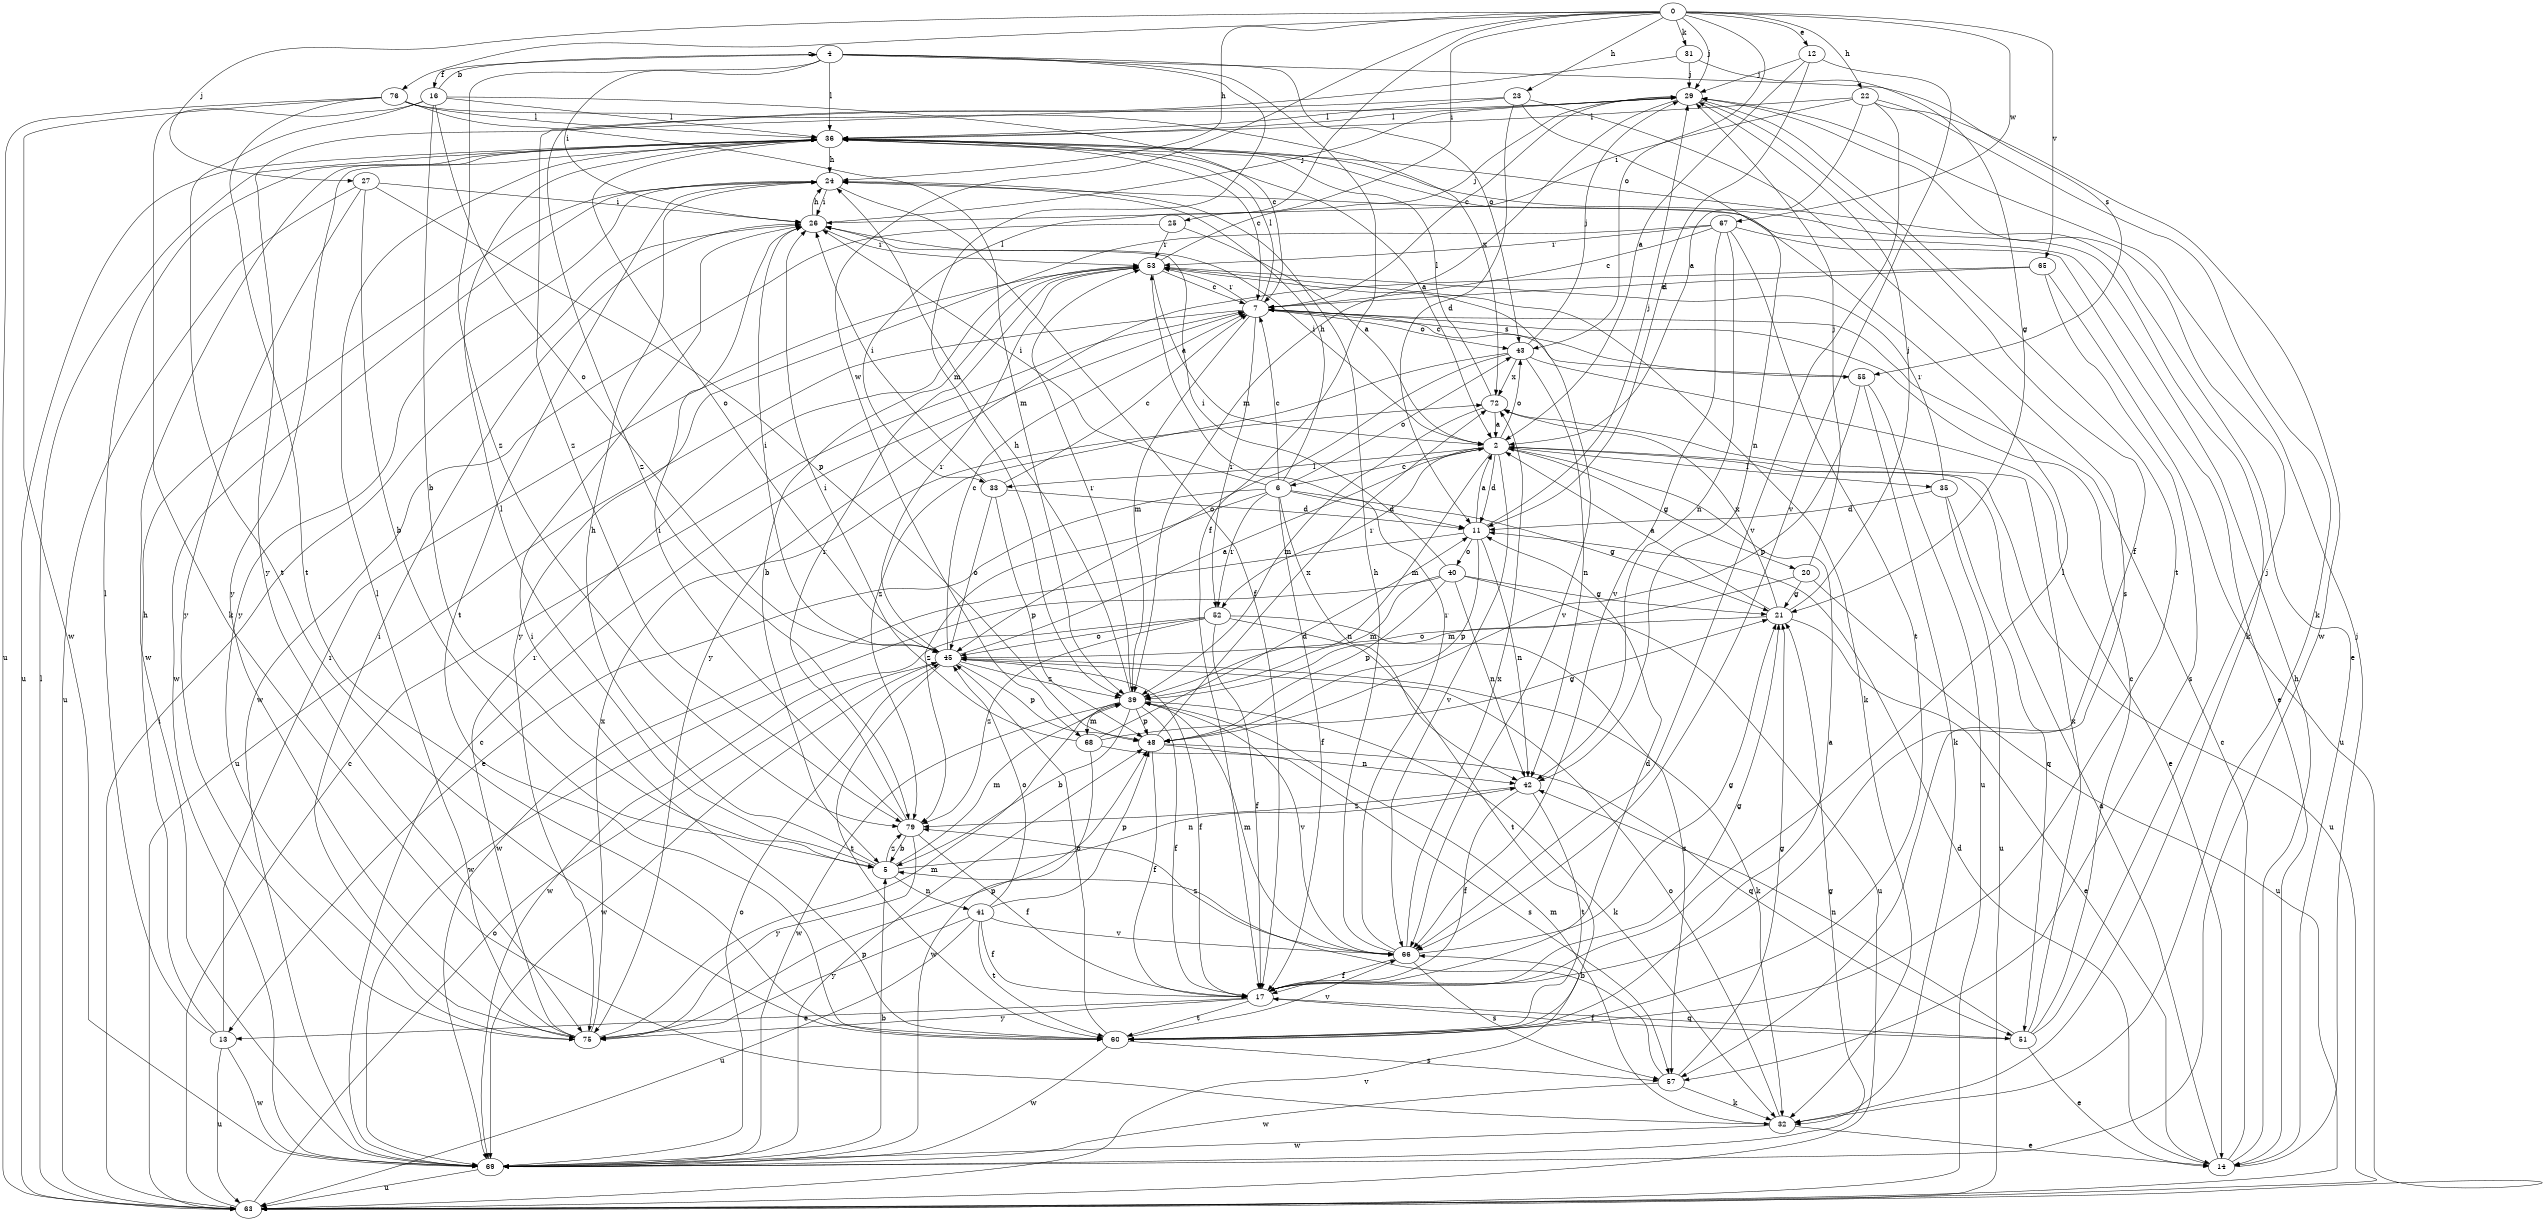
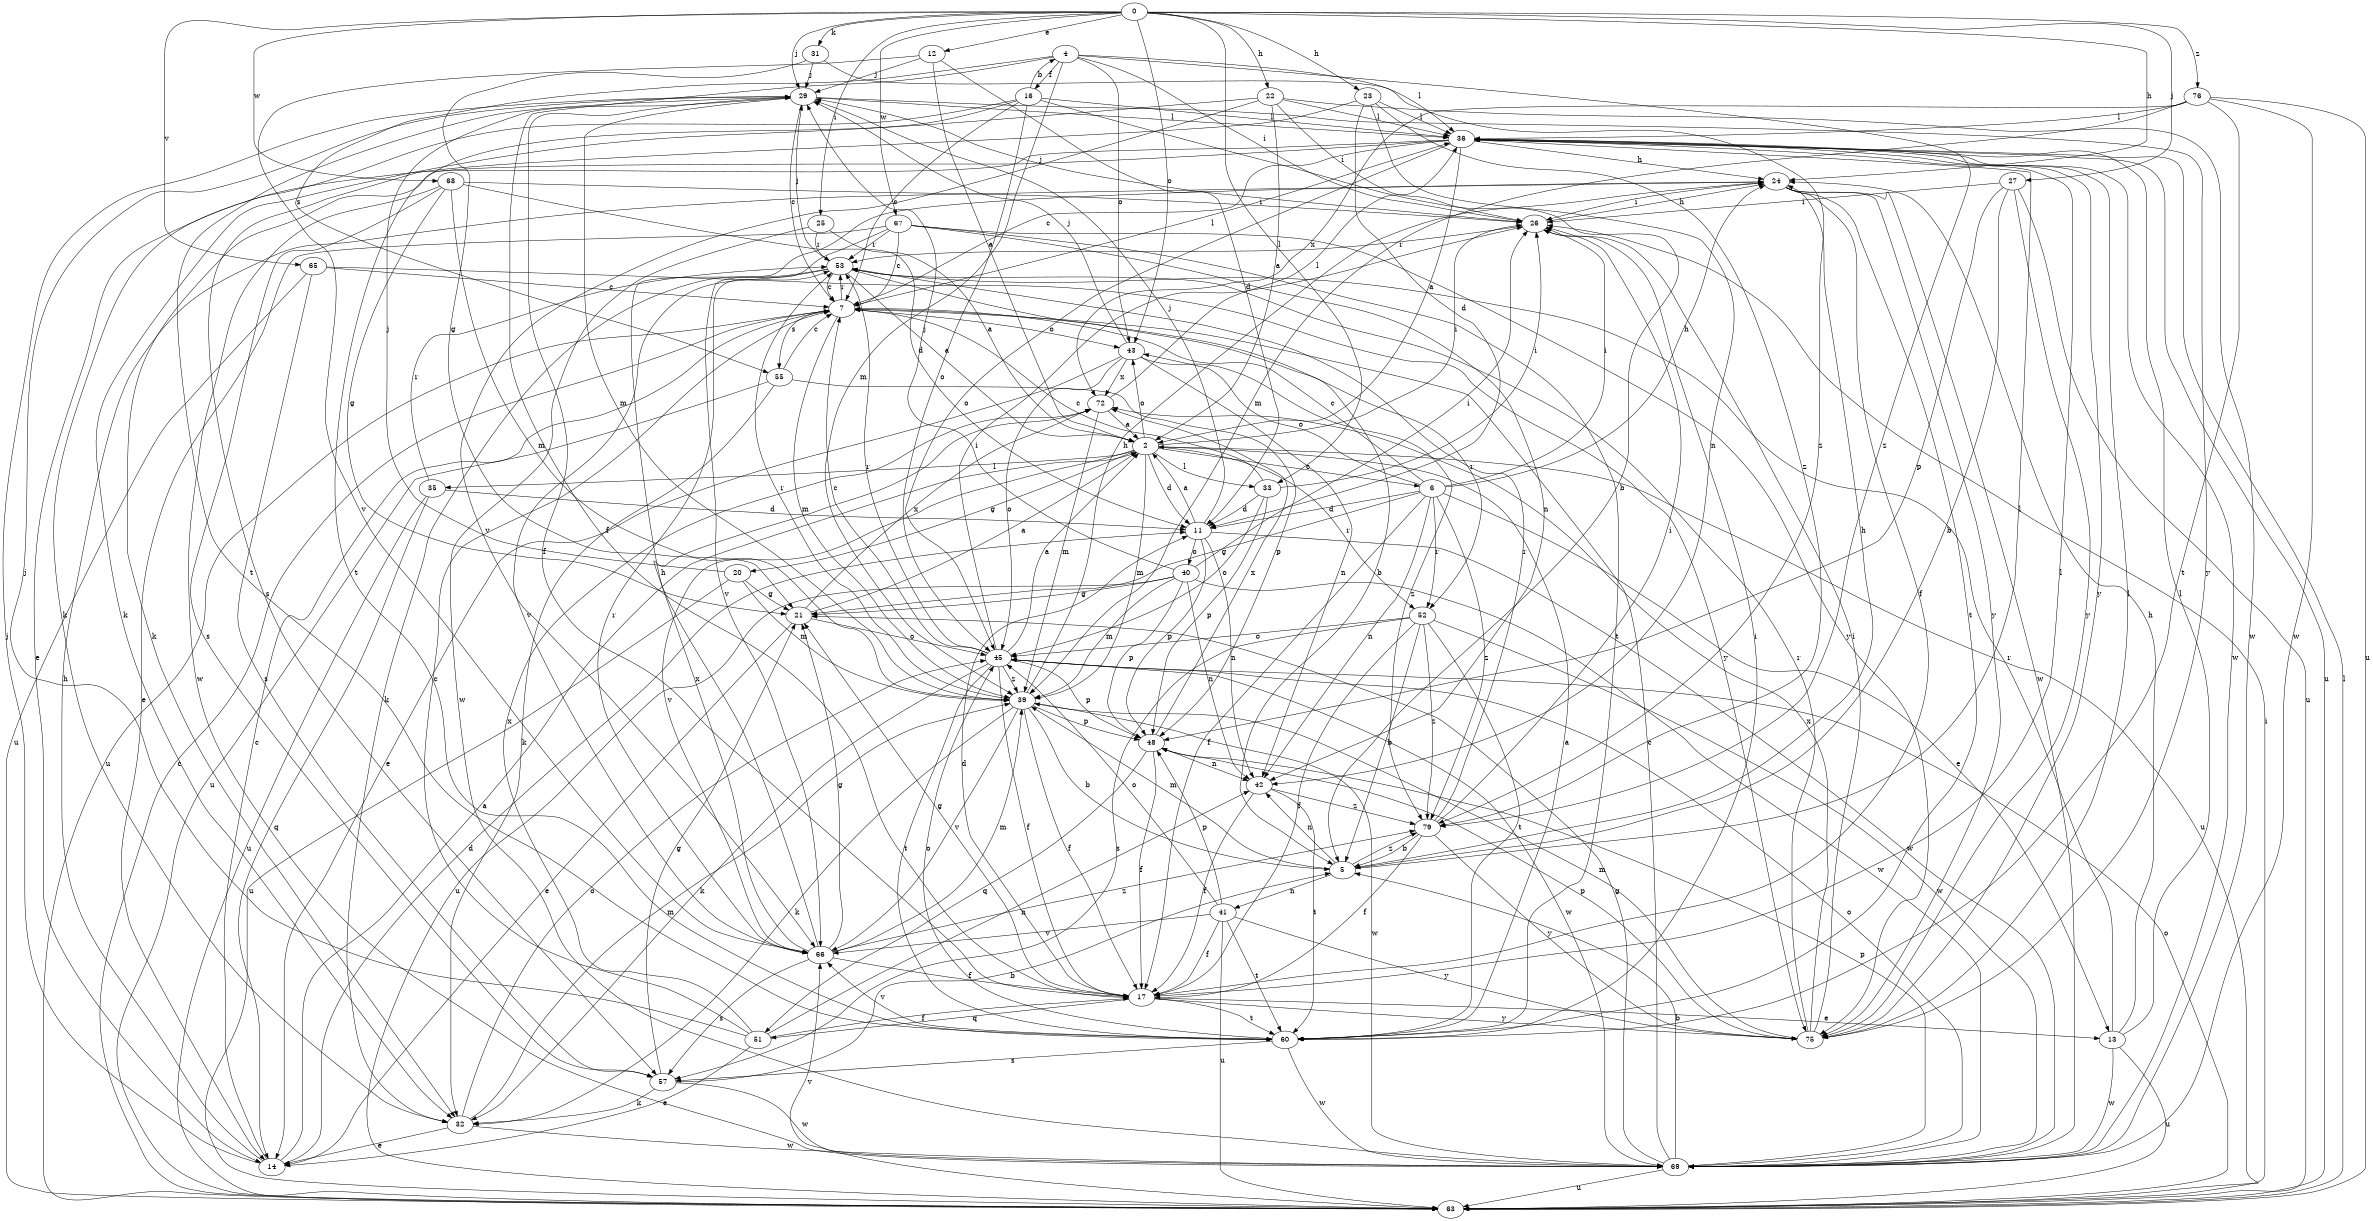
edge "21" -> "29": now "40" -> "29"
edge "39" -> "68": reversed
edge "52" -> "5": added, label "b"
edge "35" -> "51": now "35" -> "14"
